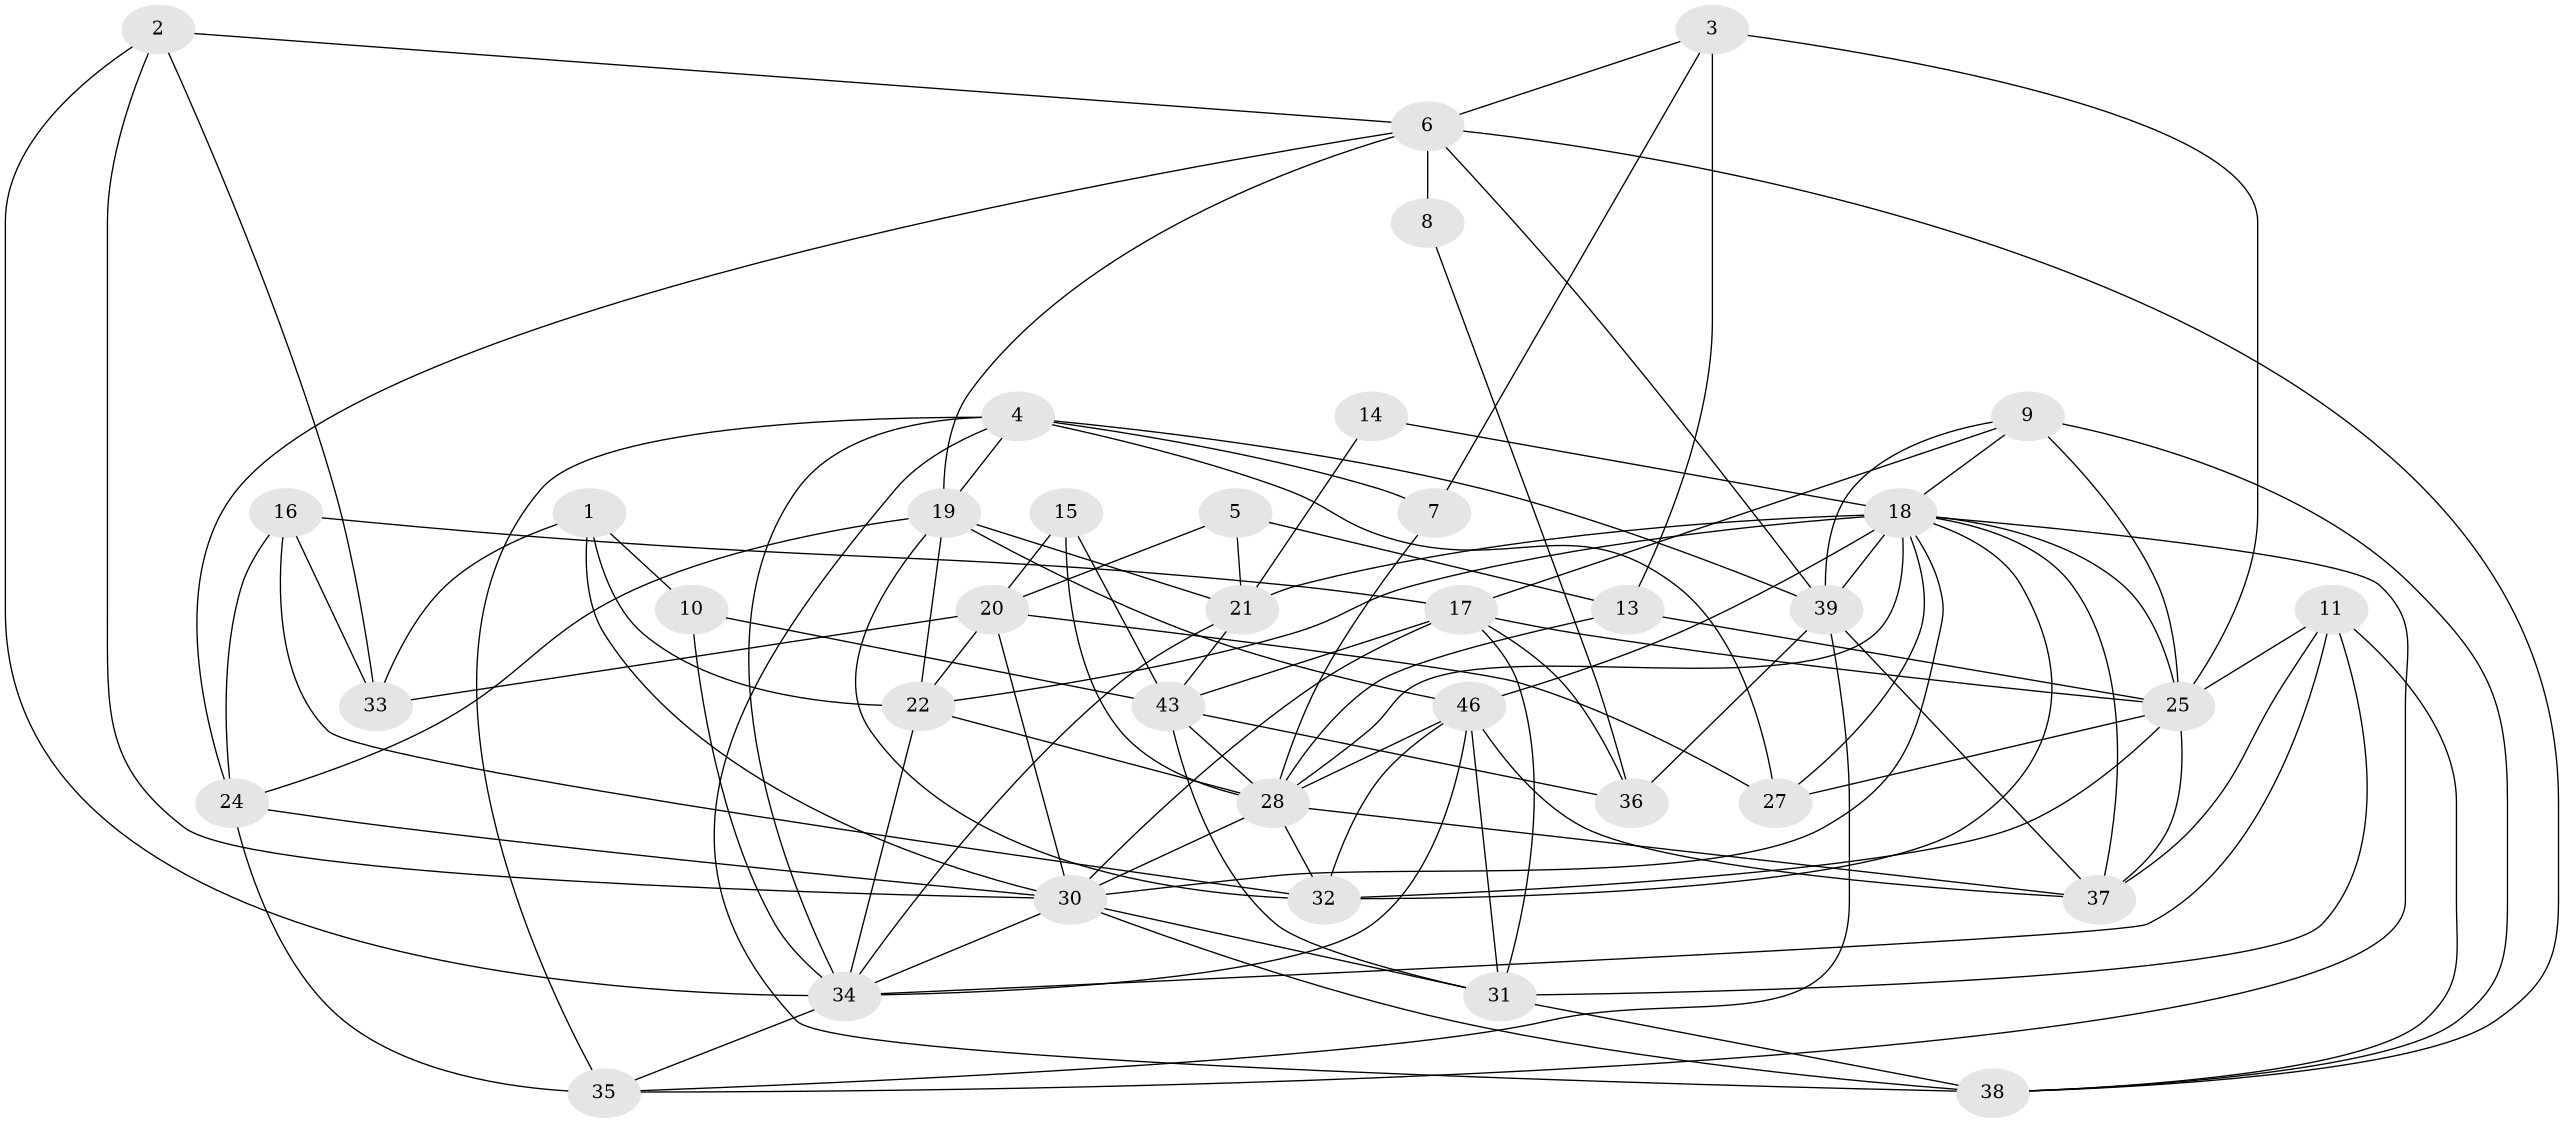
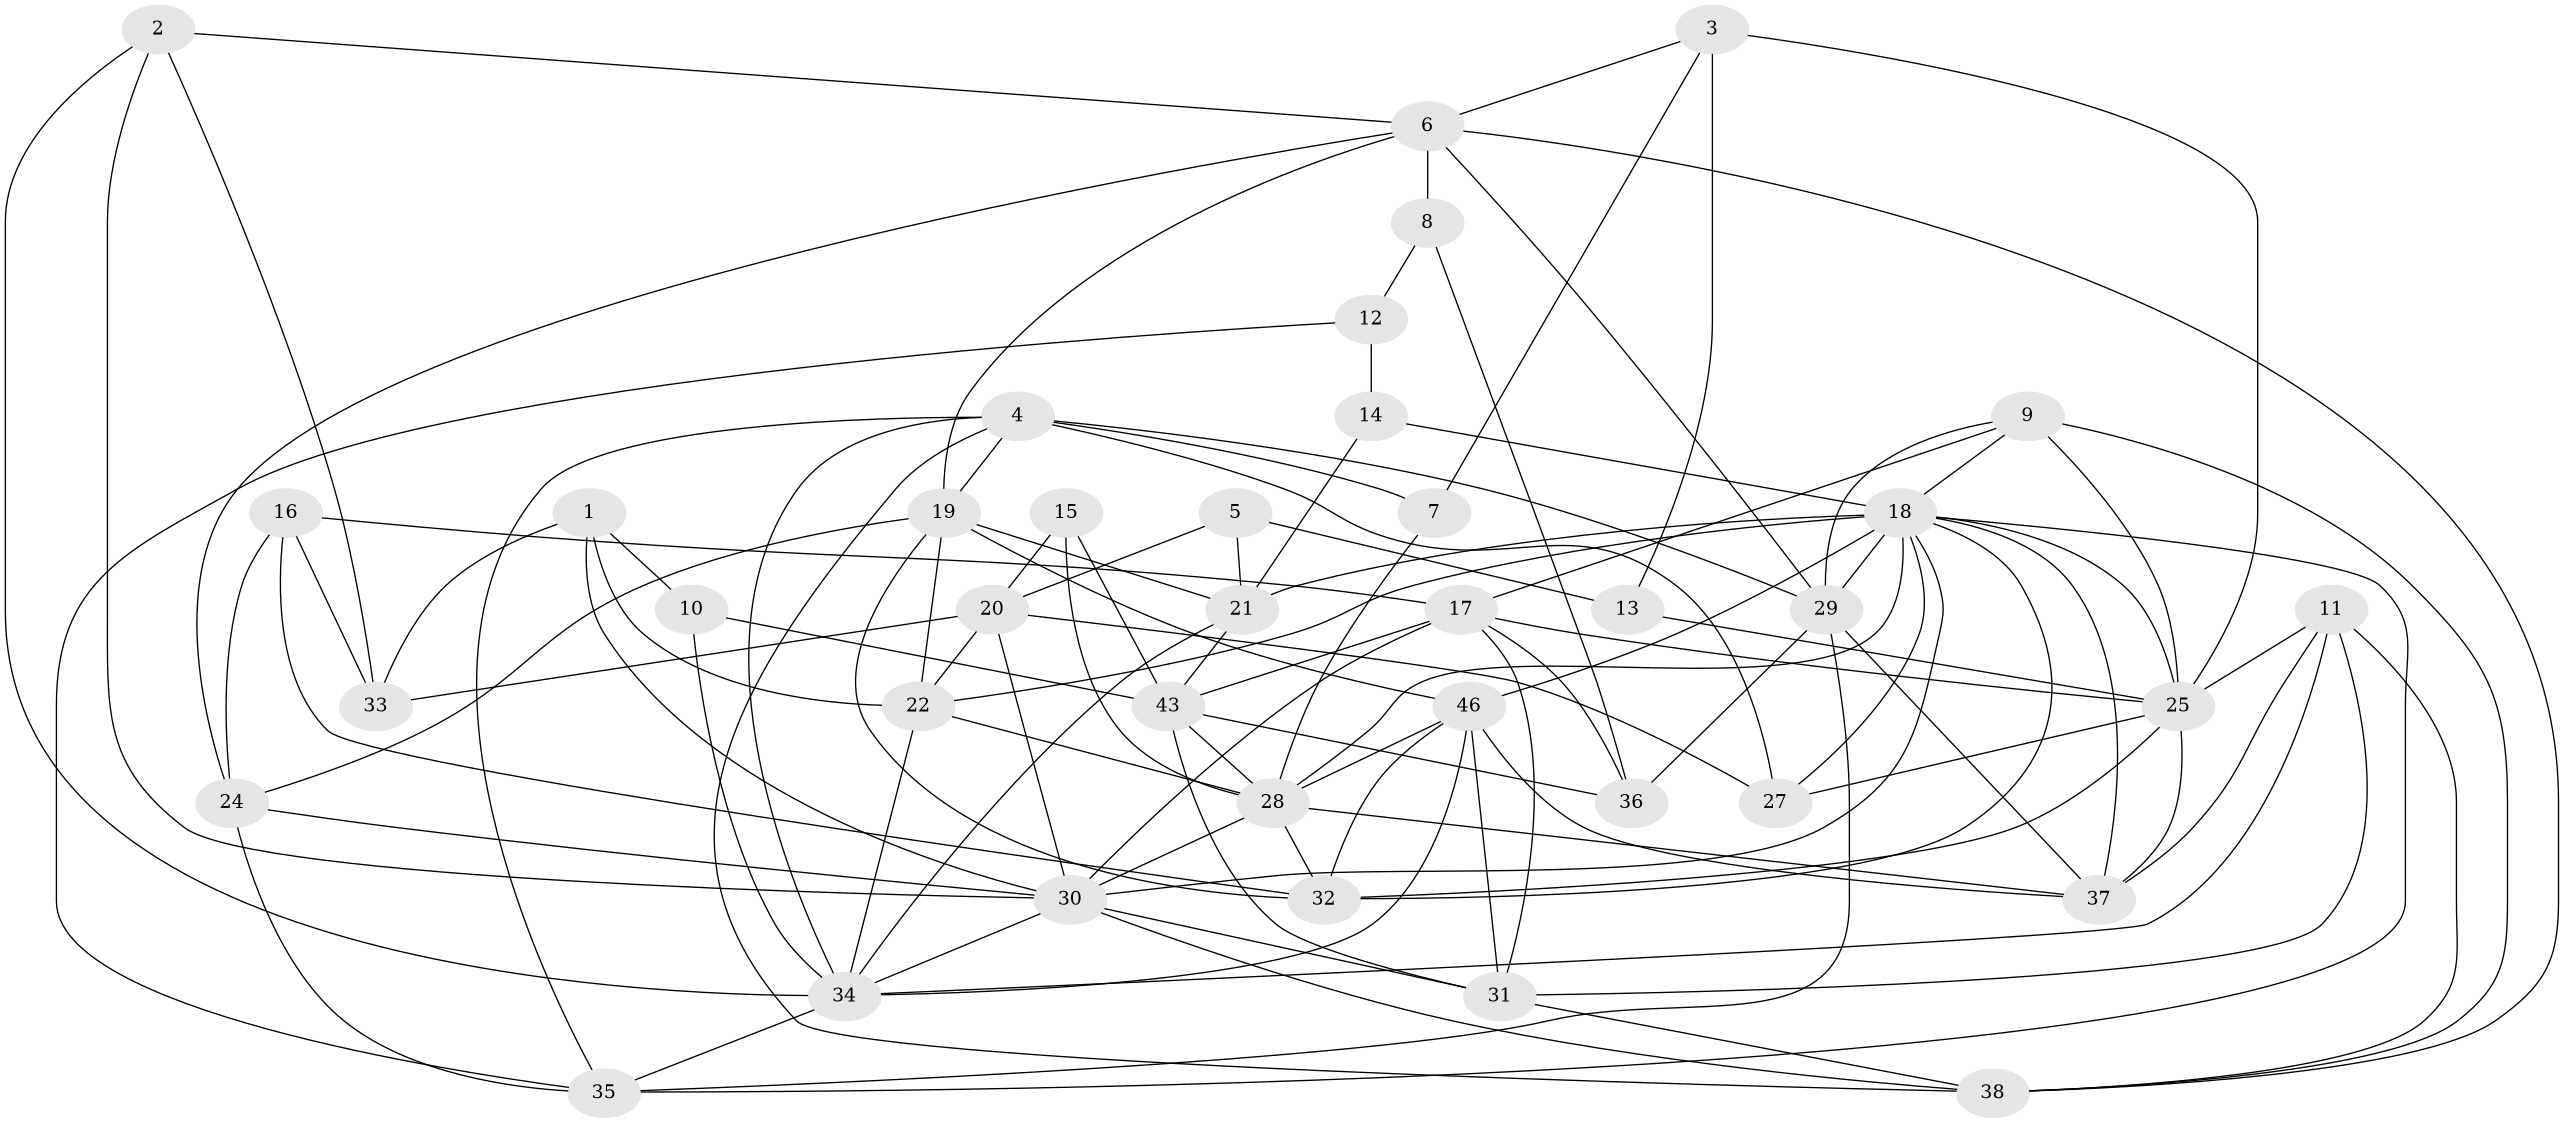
node "12": added
node "39": label "39" -> "29"
edge "13" -- "28": removed
